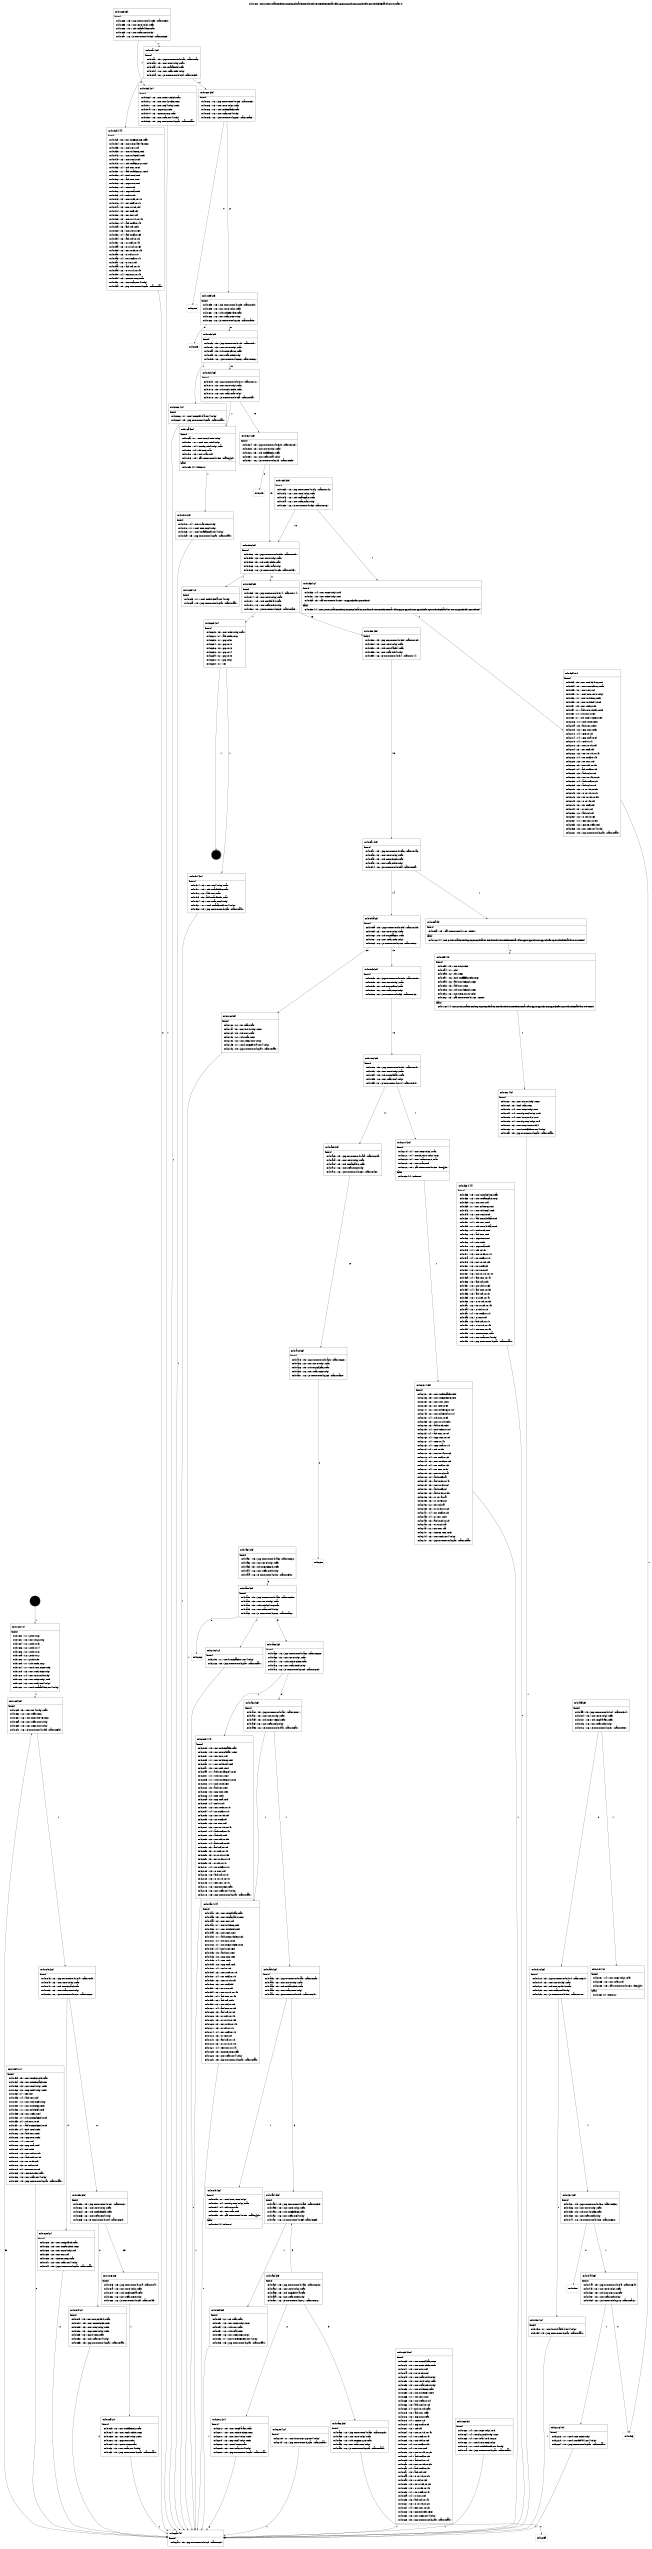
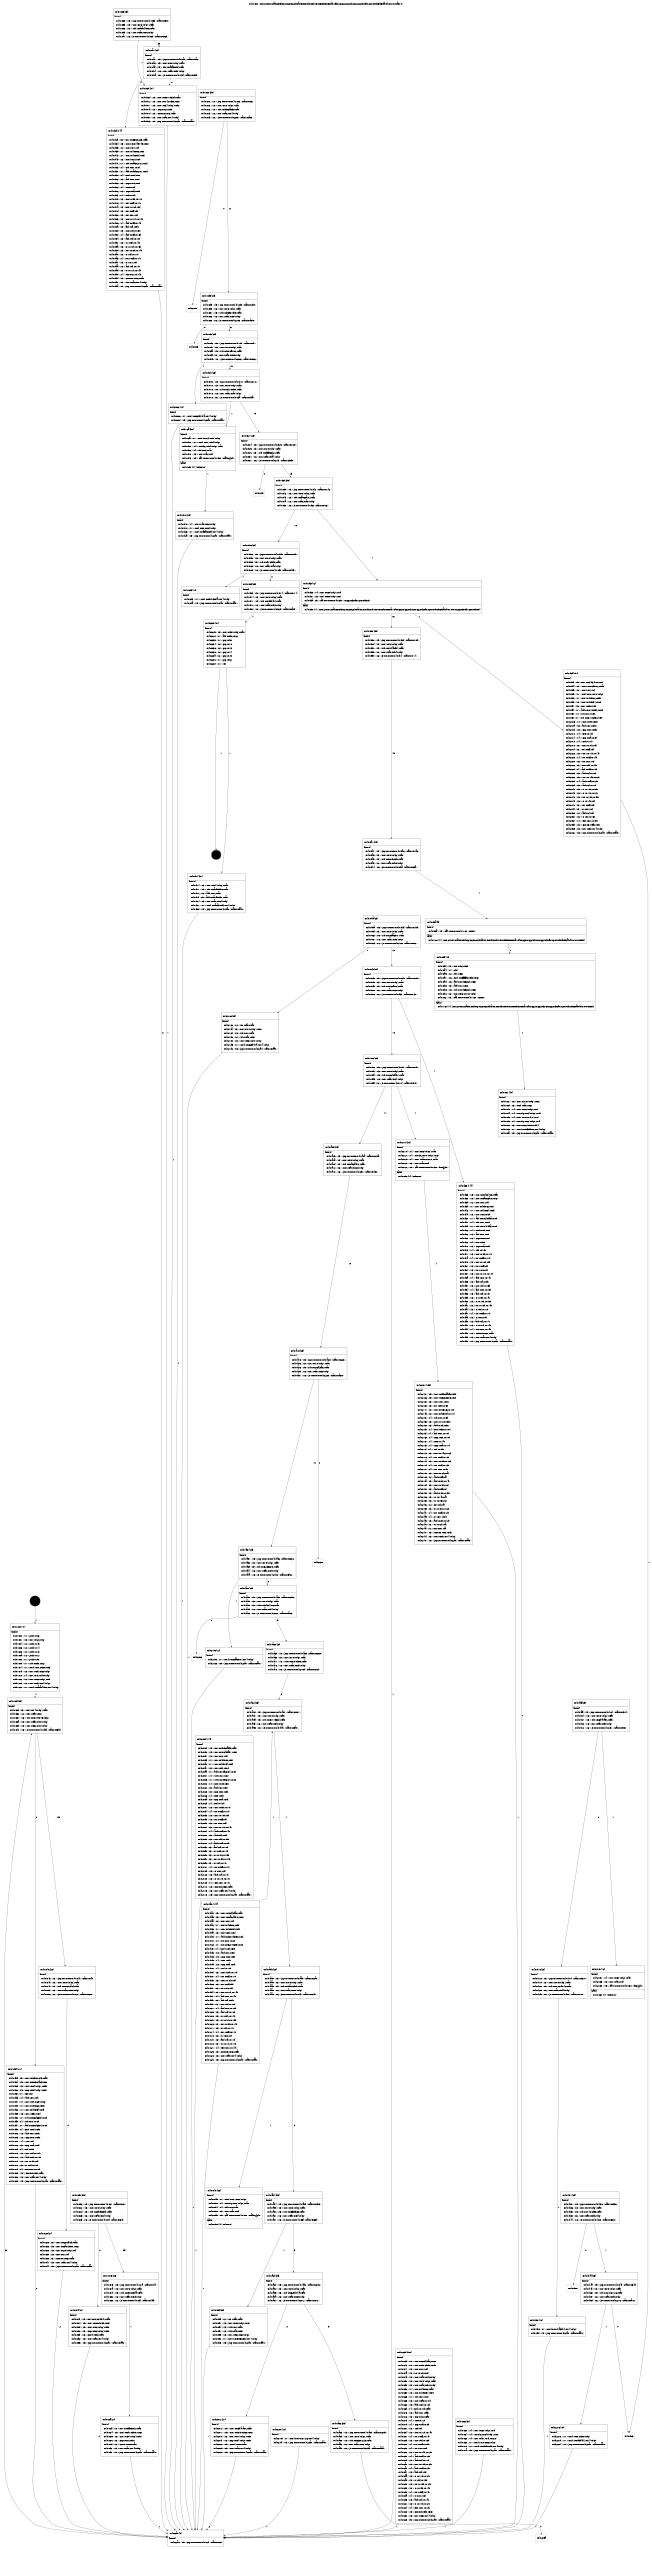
edge "0x40188e [25]" -> "0x4018a7 [25]": label " 7" -> " 23"
edge "0x4018a7 [25]" -> "0x4018c0 [25]": now "0x4018a7 [25]" -> "0x401b6d [27]"
edge "0x401924 [25]" -> "0x401956 [25]": now "0x401924 [25]" -> "0x40193d [25]"
edge "0x40196f [25]" -> "0x401988 [25]": now "0x401fc3 [12]" -> "0x401988 [25]"
edge "0x4019a1 [25]" -> "0x4019ba [25]": removed, label "14"
edge "0x4019ba [25]" -> "0x4021c8 [25]": label " 20" -> " 1"
edge "0x4019d3 [25]" -> "0x401f33 [144]": added, label "1"
edge "0x401a1e [25]" -> "0x401a37 [25]": added, label "10"
edge "0x401a50 [25]" -> "0x4021bc [12]": now "0x401a37 [25]" -> "0x4021bc [12]"
edge "0x401a69 [25]" -> "0x40208d [144]": removed, label "1"
edge "0x401a82 [25]" -> "0x401ba0 [144]": reversed
edge "0x40182f [23]" -> "0x401846 [22]": label " 1" -> " 29"
edge "0x40182f [23]" -> "0x401dbf [111]": added, label "2"
edge "0x401ec7 [40]" -> "0x4022a0 [5]": now "0x4019ec [25]" -> "0x4022a0 [5]"
edge "0x401846 [22]" -> "0x40185c [25]": removed, label "27"
edge "0x401b18 [25]" -> "0x401b31 [25]": removed, label "1"
edge "0x401acd [25]" -> "0x401ab4 [25]": reversed
